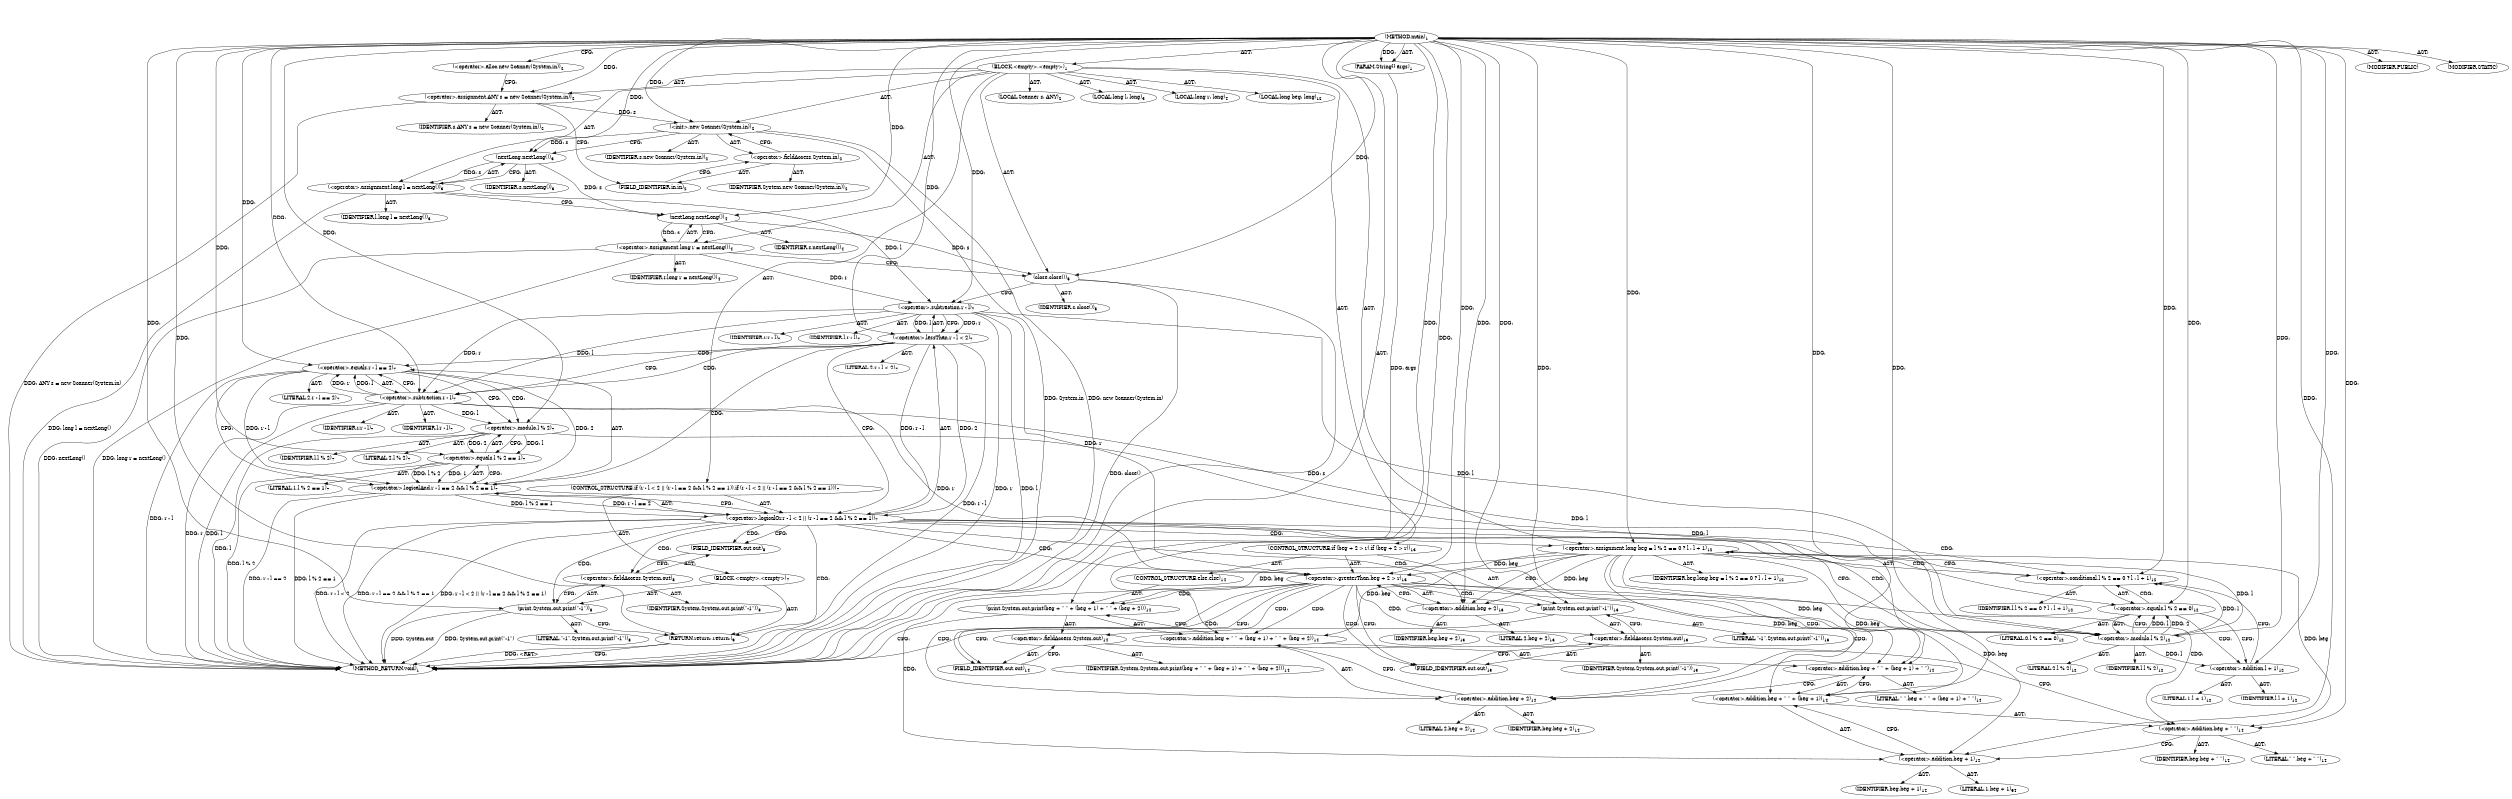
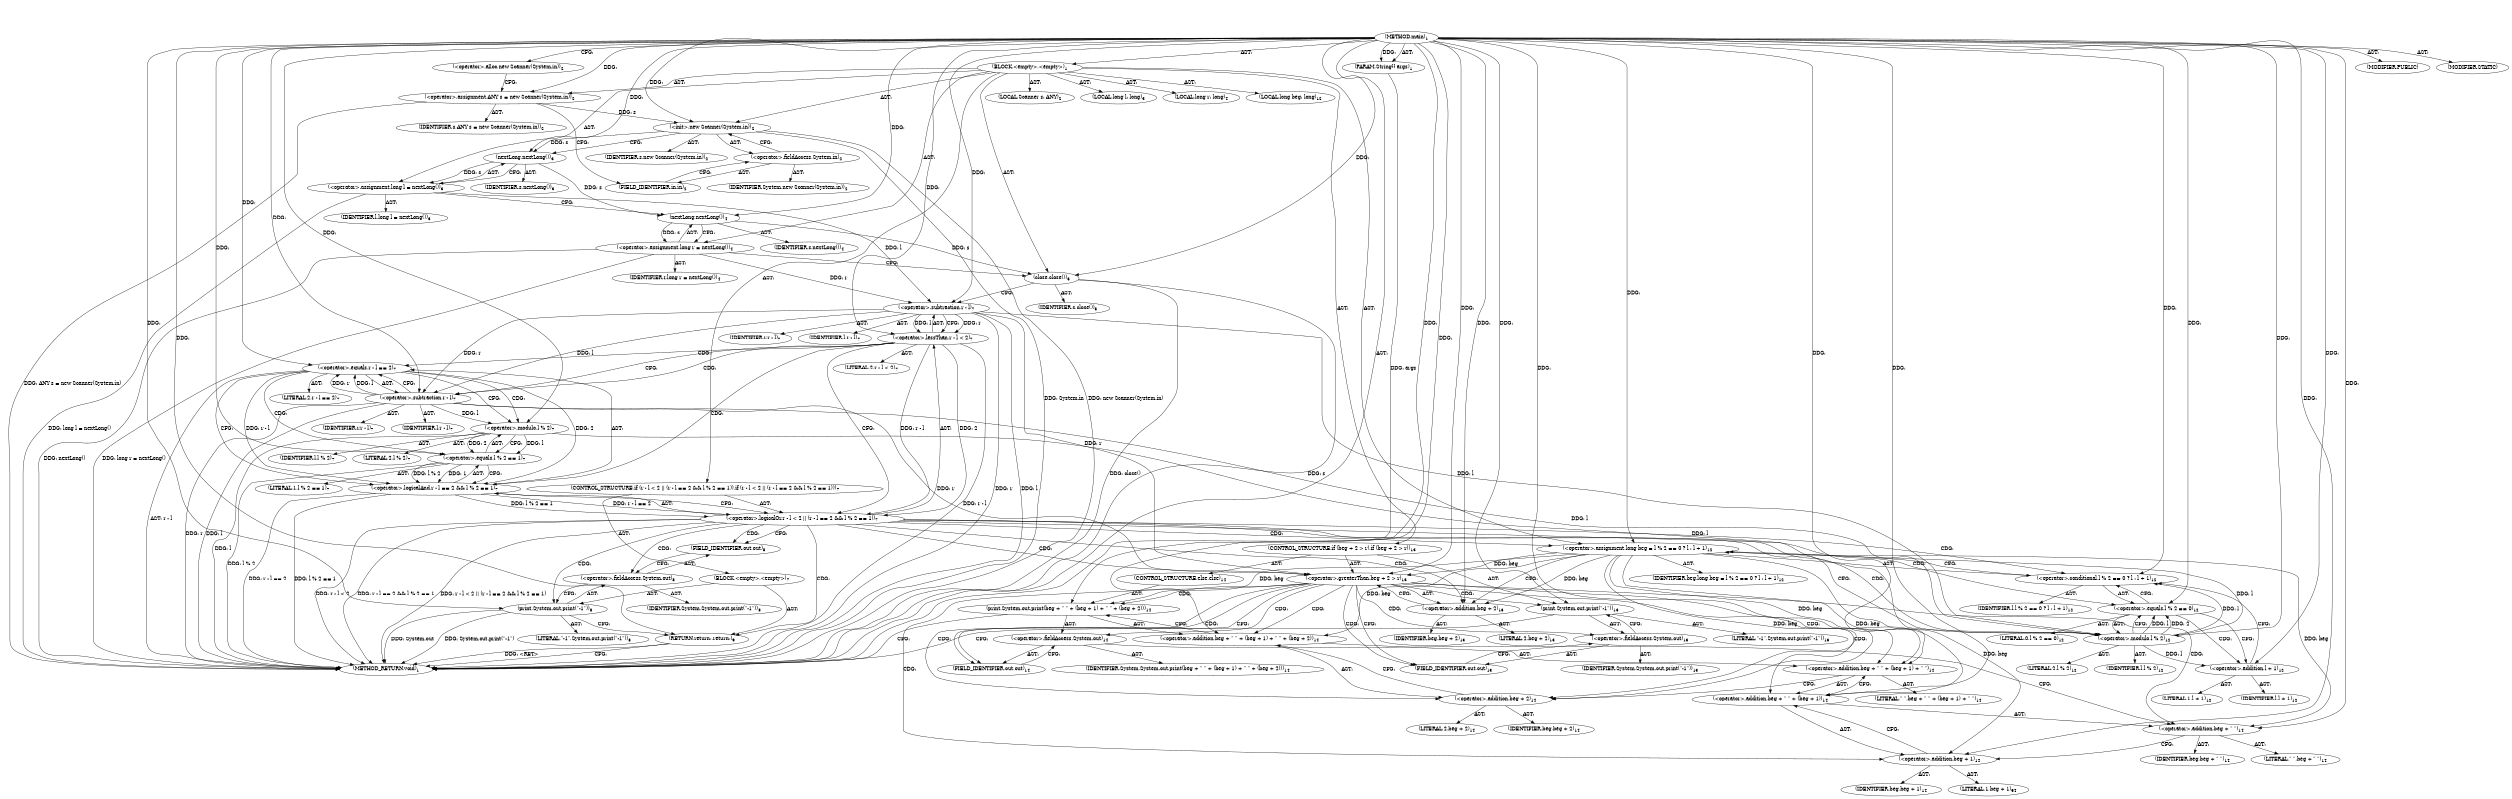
edge "(<operator>.equals,r - l == 2)" -> "(<operator>.equals,l % 2 == 1)": added, label "CDG:"
edge "(<operator>.equals,r - l == 2)" -> "(METHOD_RETURN,void)": label "DDG: r - l" -> "AST: r - l"
edge "(<operator>.equals,l % 2 == 0)" -> "(<operator>.conditional,l % 2 == 0 ? l : l + 1)": label "CDG: " -> "CFG: "
